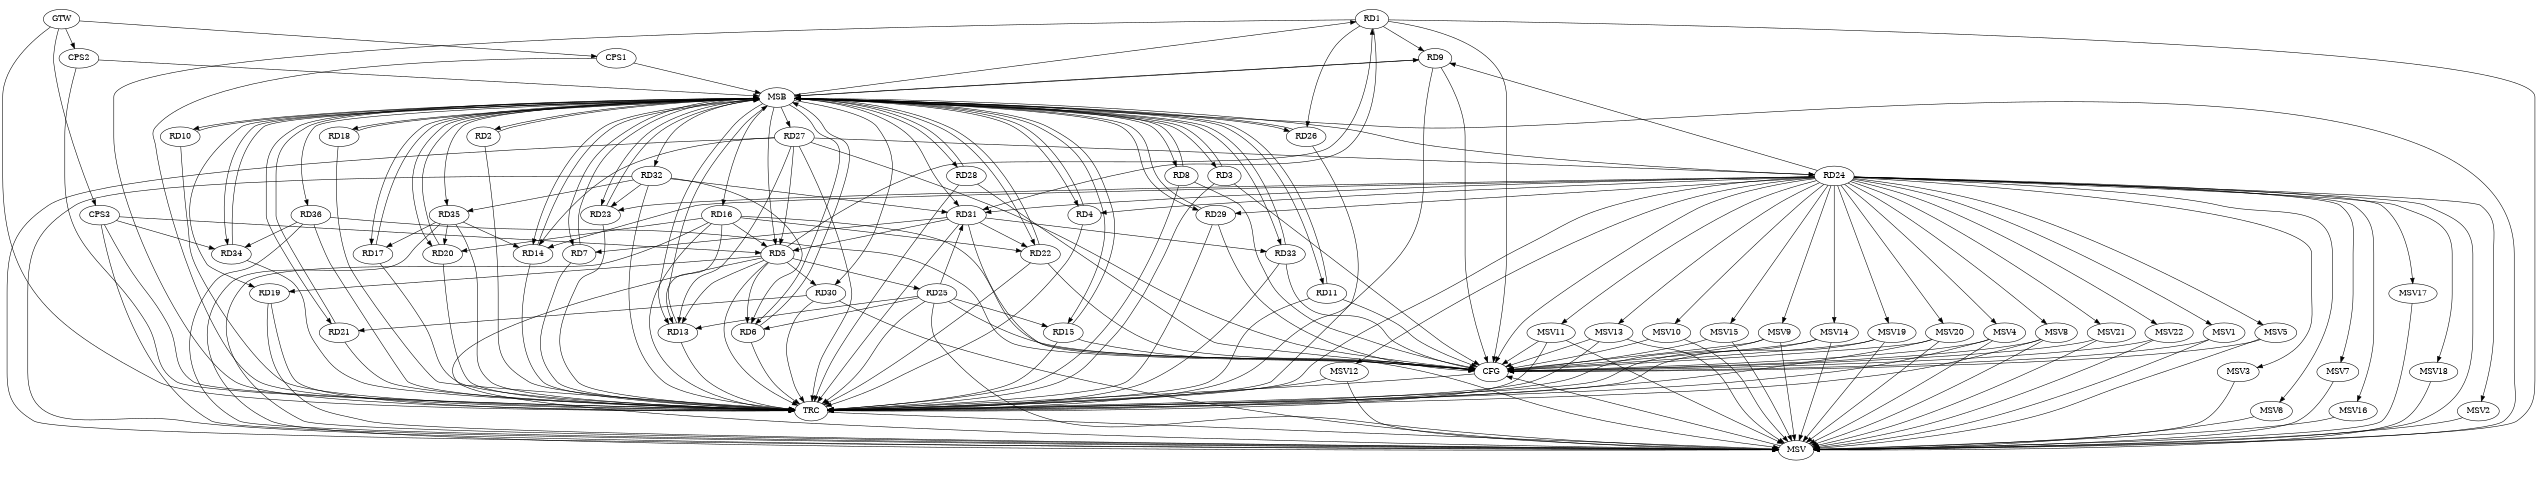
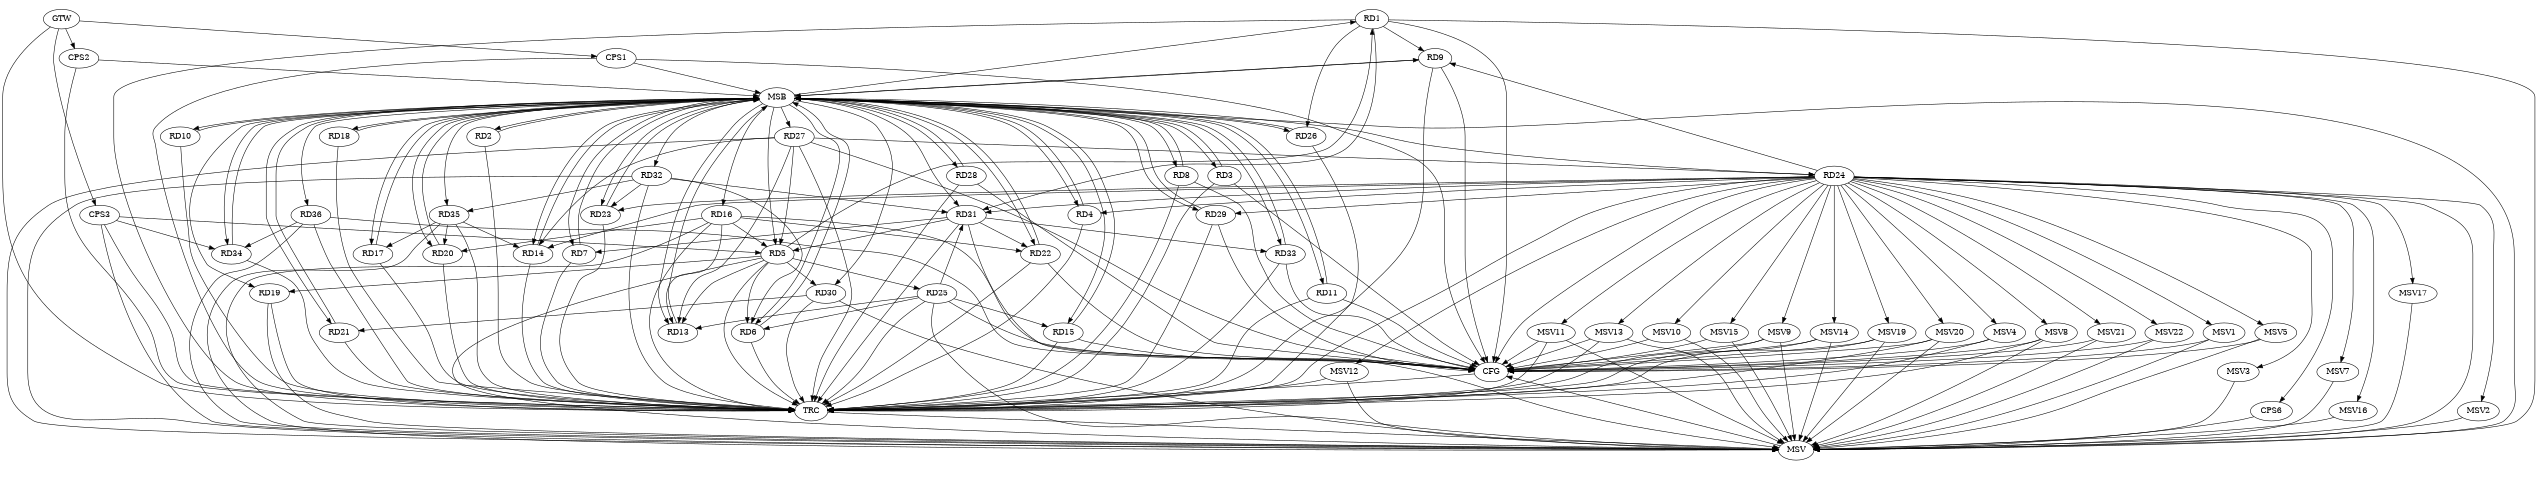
edge "CPS1" -> "CFG": added
node "MSV18": removed
edge "RD13" -> "TRC": removed
edge "MSV4" -> "MSV": removed
node "MSV6": label "MSV6" -> "CPS6"
